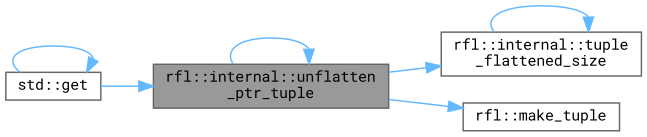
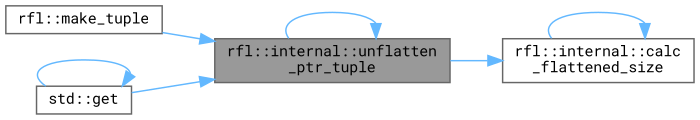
node "rfl::internal::tuple _flattened_size": label "rfl::internal::tuple _flattened_size" -> "rfl::internal::calc _flattened_size"
edge "rfl::internal::unflatten _ptr_tuple" -> "rfl::make_tuple": reversed
